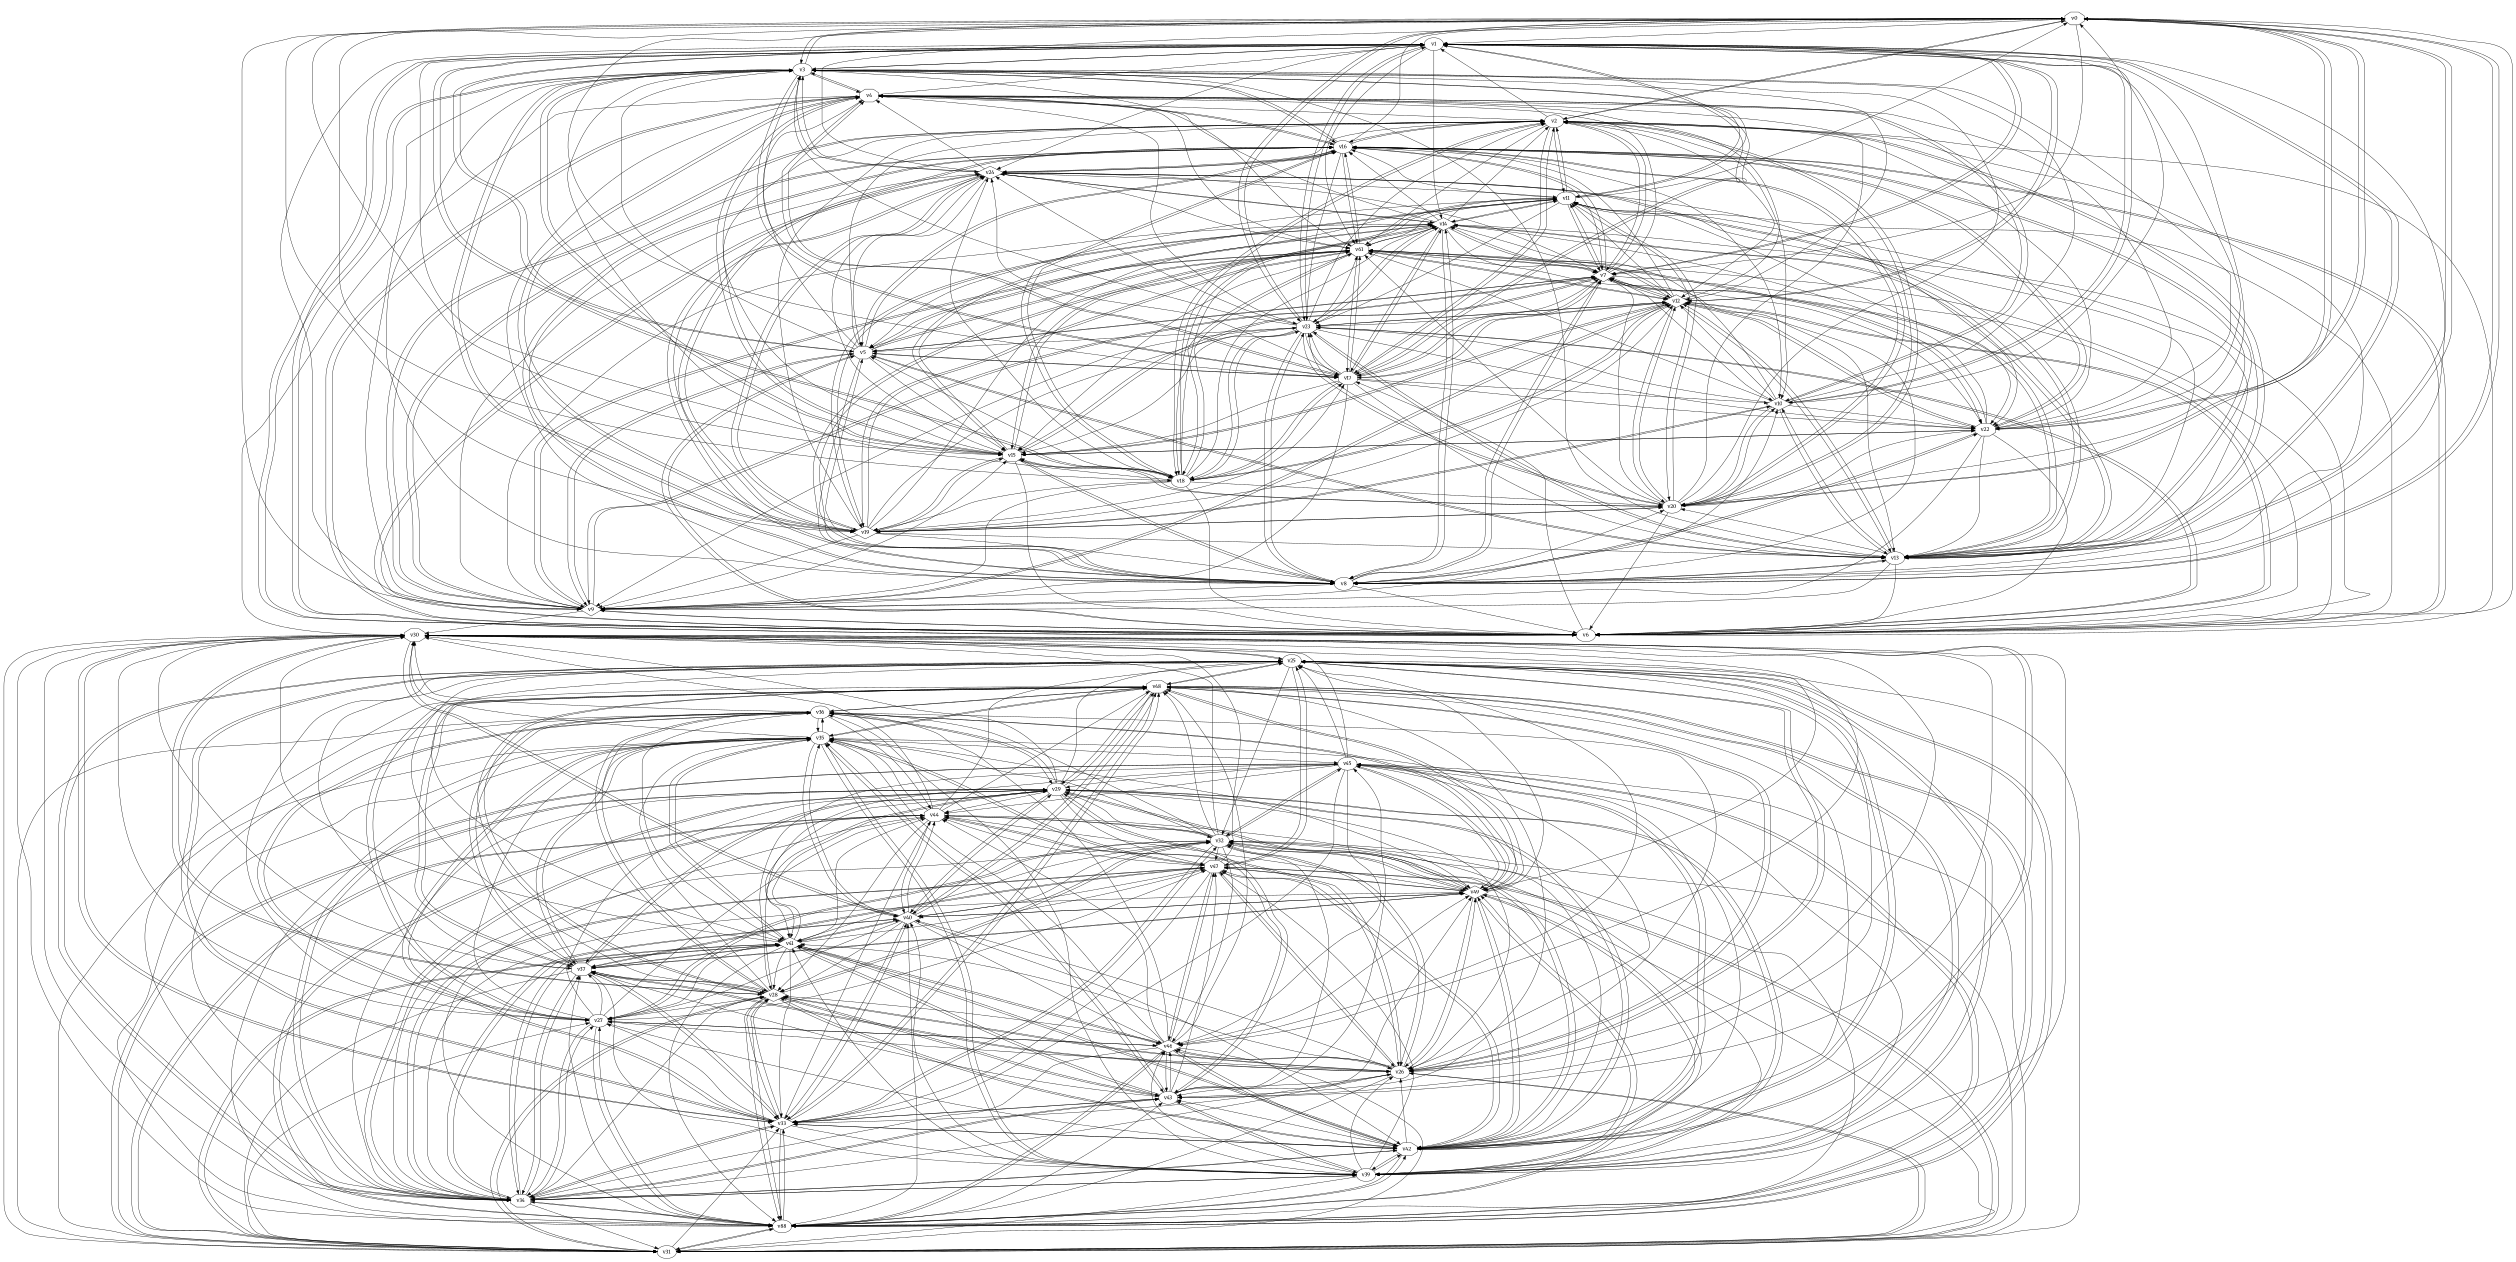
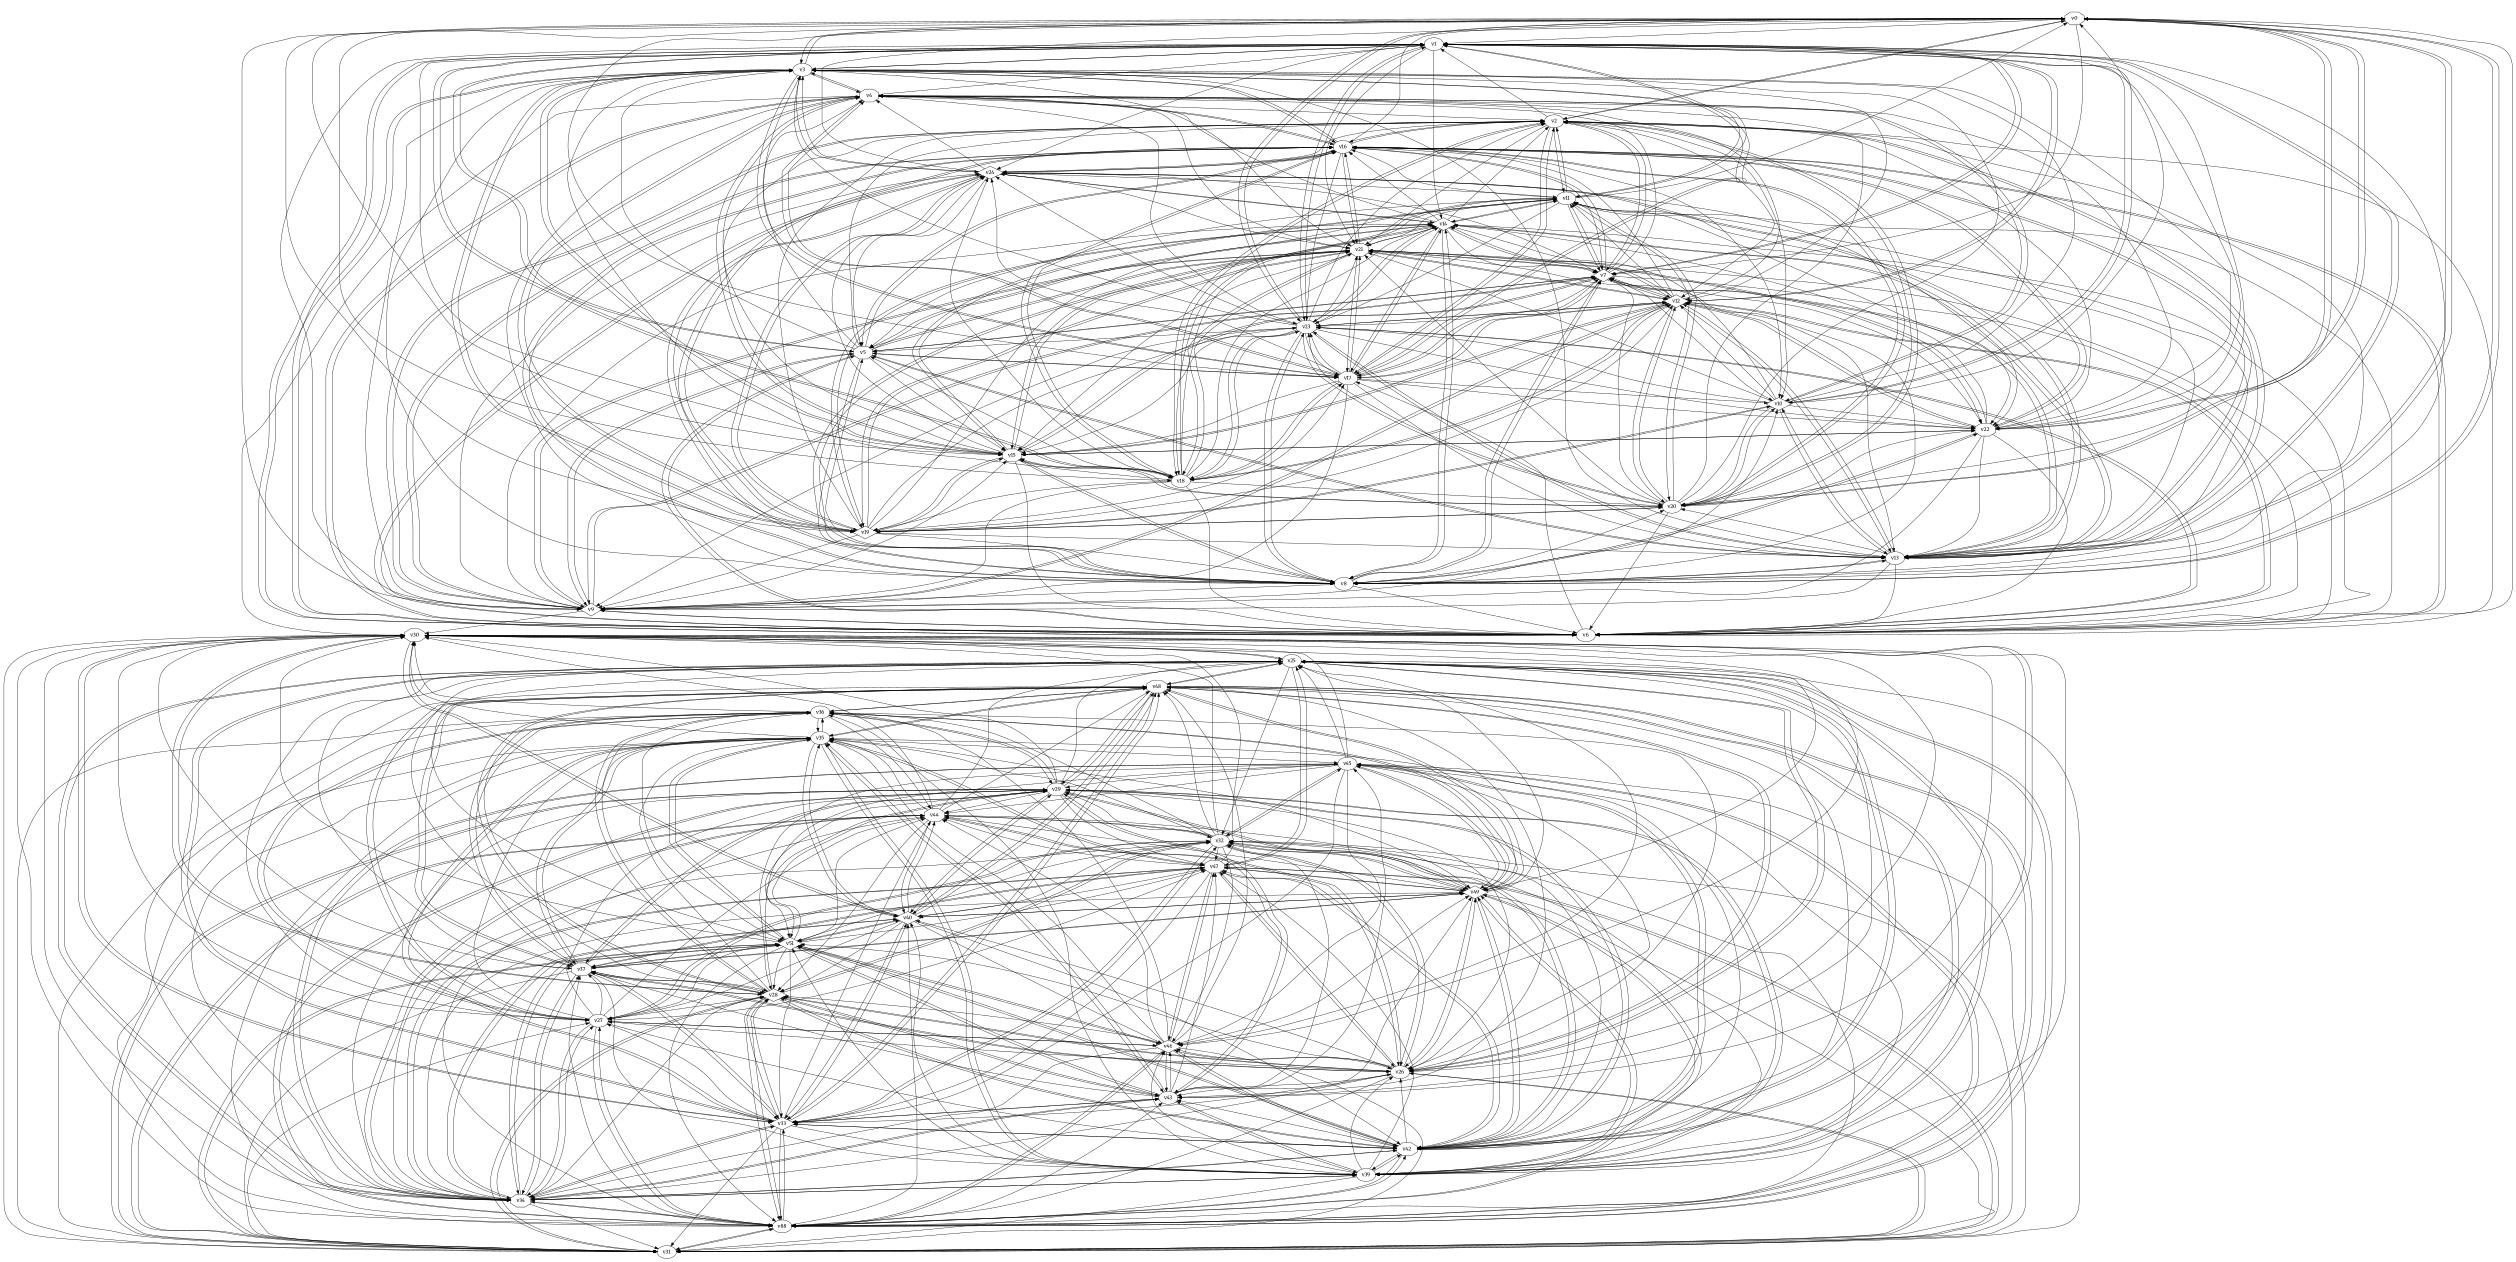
node "v61": label "v61" -> "v21"
node "v41": label "v41" -> "v51"
edge "v31" -> "v33": reversed
